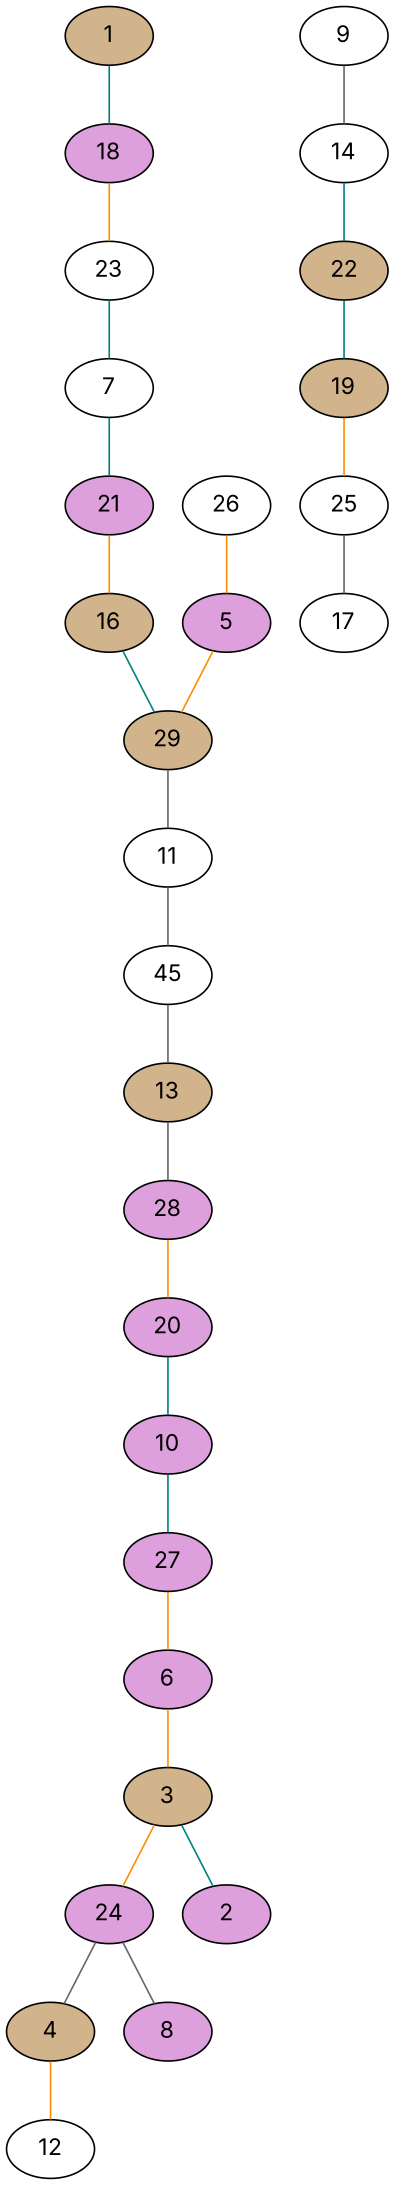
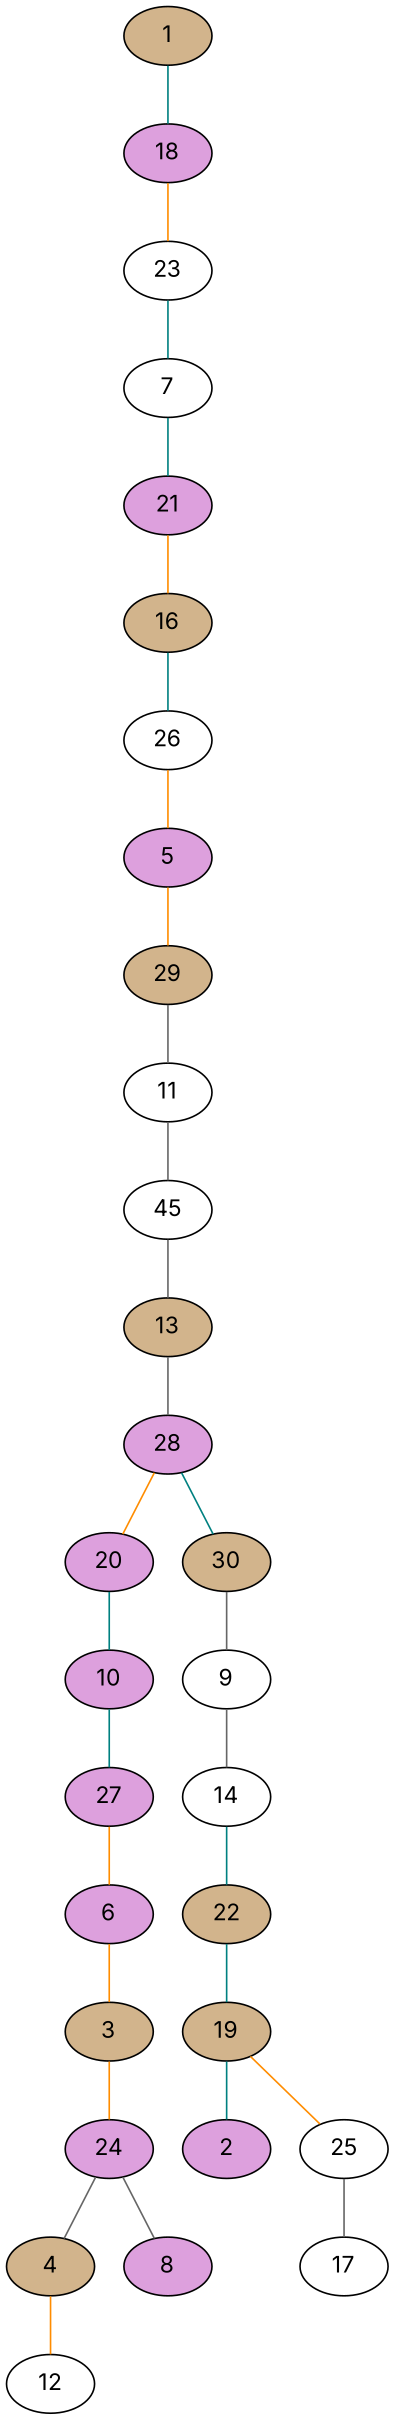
edge "16" -- "29": now "16" -- "26"
node "30": added
edge "3" -- "2": now "19" -- "2"
